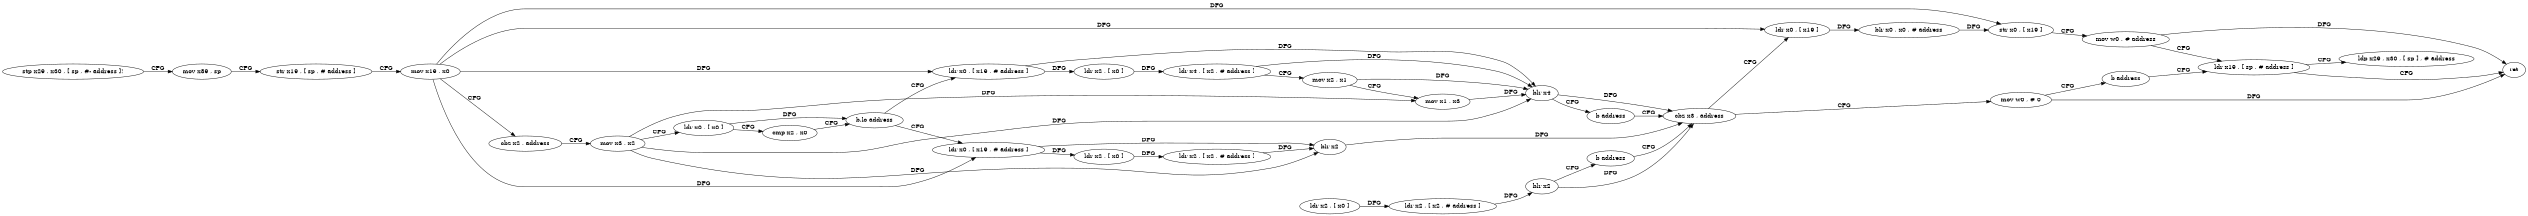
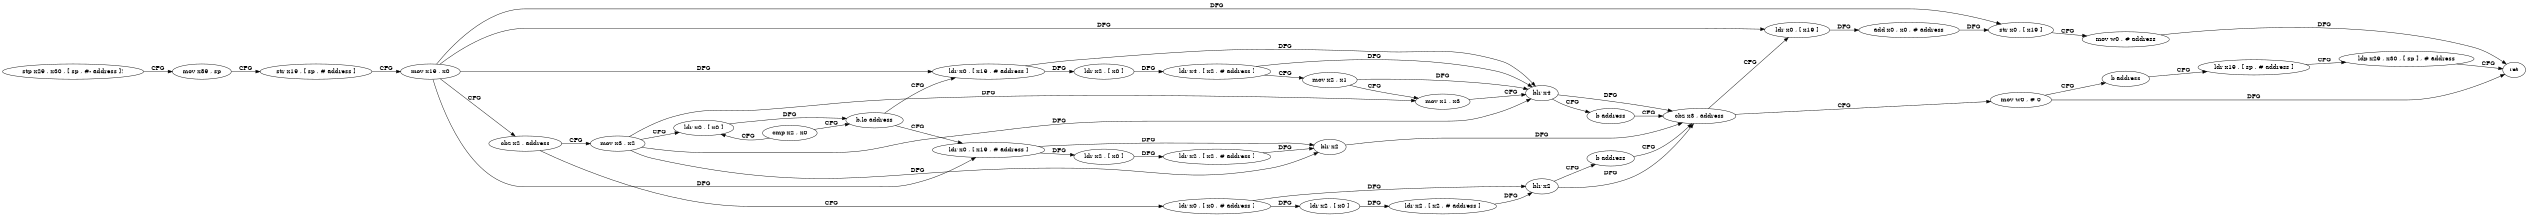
node "blr x0 , x0 , # address": label "blr x0 , x0 , # address" -> "add x0 , x0 , # address"
edge "mov w0 , # address" -> "ldr x19 , [ sp , # address ]": removed, label "CFG"
edge "ldr x19 , [ sp , # address ]" -> "ret": now "ldp x29 , x30 , [ sp ] , # address" -> "ret"
edge "mov x1 , x3" -> "blr x4": label "DFG" -> "CFG"
edge "ldr x0 , [ x0 ]" -> "cmp x2 , x0": reversed
node "ldr x0 , [ x0 , # address ]": added
